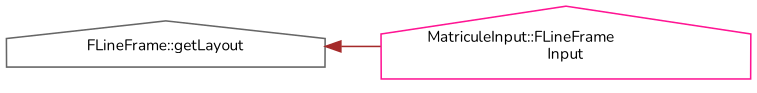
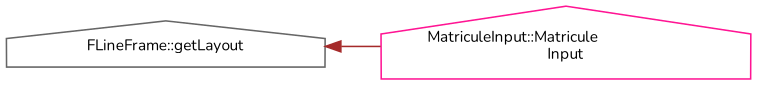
node "MatriculeInput::FLineFrame Input": label "MatriculeInput::FLineFrame Input" -> "MatriculeInput::Matricule Input"
